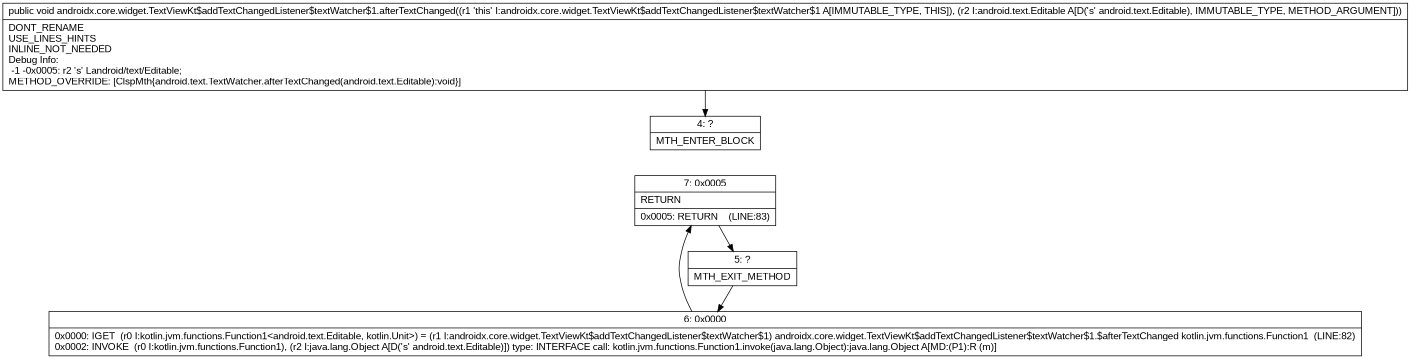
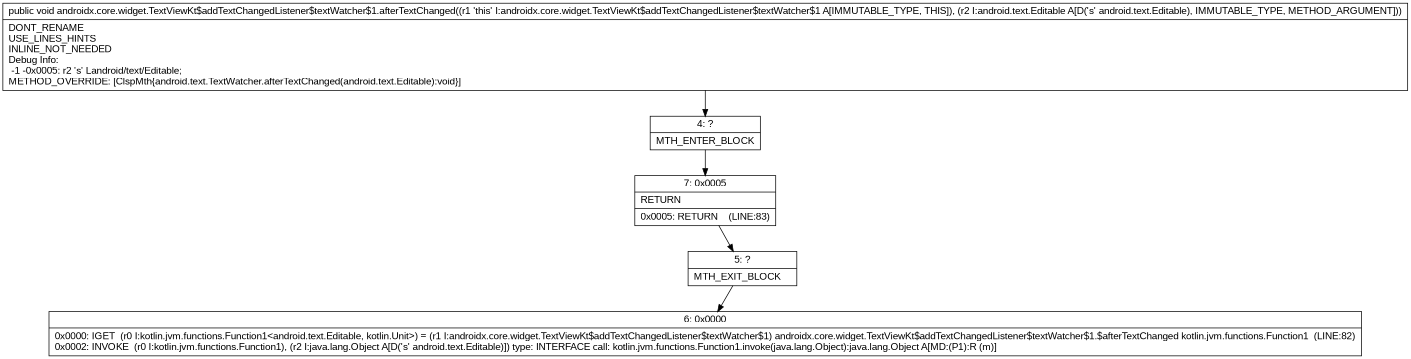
edge "6: 0x0000" -> "7: 0x0005": now "4: ?" -> "7: 0x0005"
node "5: ?": text "MTH_EXIT_METHOD" -> "MTH_EXIT_BLOCK"
